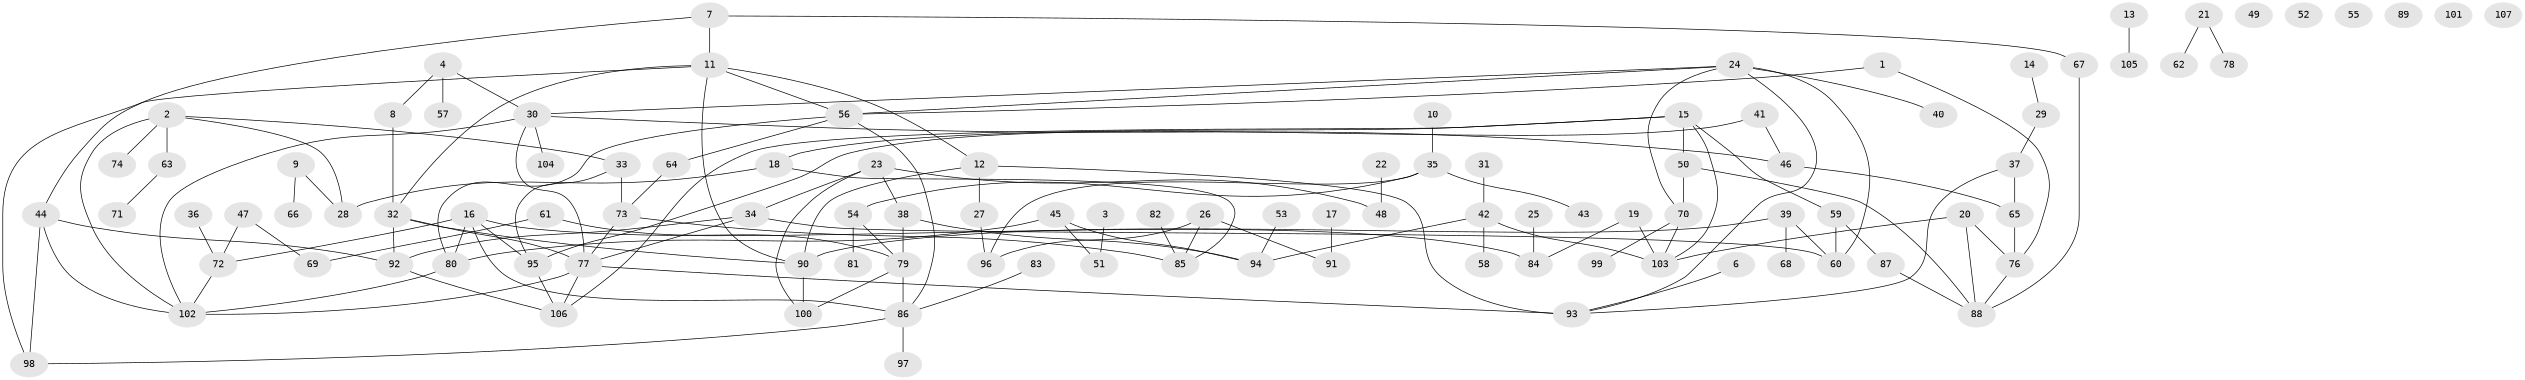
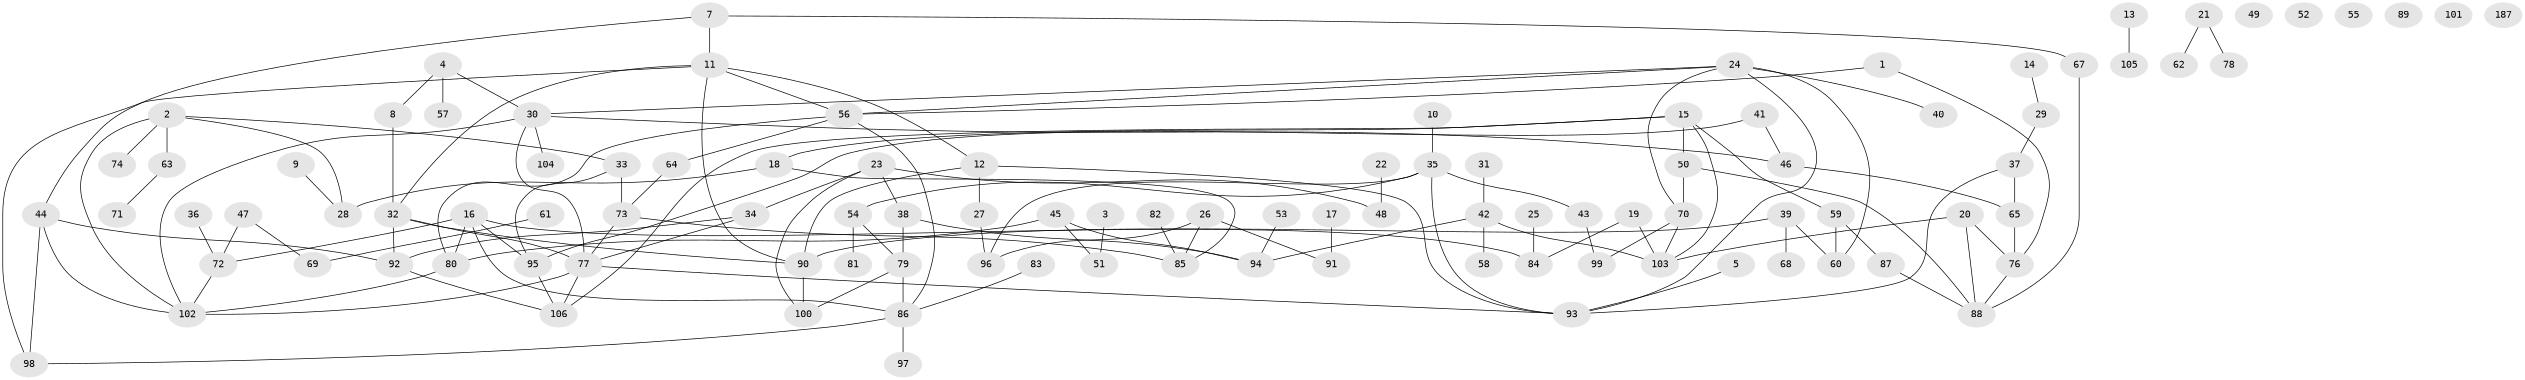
node "107": label "107" -> "187"
node "66": removed
edge "61" -- "79": removed
edge "34" -- "60": removed
edge "43" -- "99": added
node "6": label "6" -> "5"
edge "35" -- "93": added
